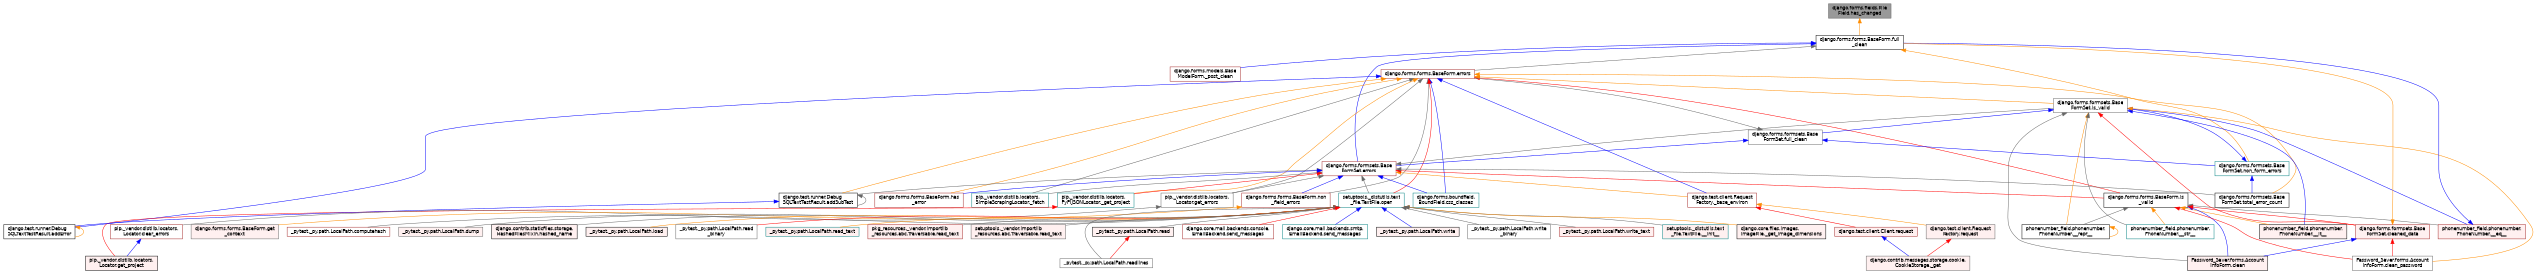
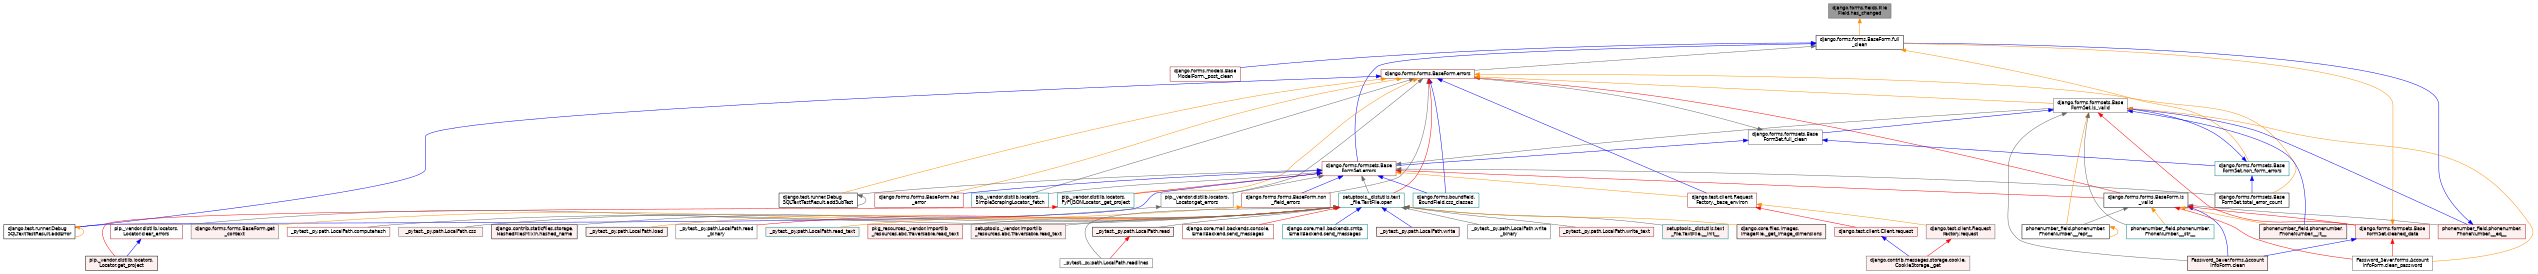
edge "django.test.runner.Debug SQLTextTestResult.addError" -> "django.test.runner.Debug SQLTextTestResult.addSubTest": now "django.test.runner.Debug SQLTextTestResult.addError" -> "django.forms.formsets.Base FormSet.errors"
node "_pytest._py.path.LocalPath.dump": label "_pytest._py.path.LocalPath.dump" -> "_pytest._py.path.LocalPath.css"
